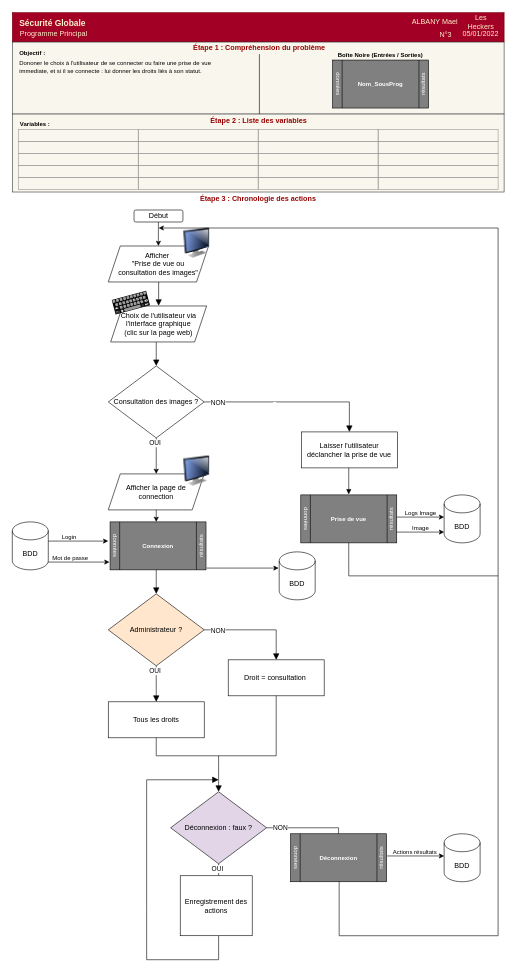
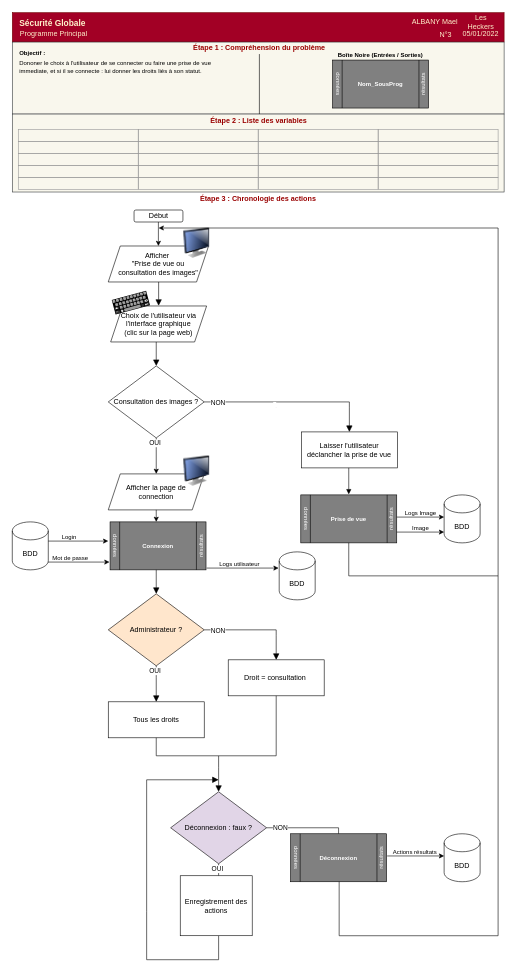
node "Variables :": removed
node "Logs utilisateur": added
